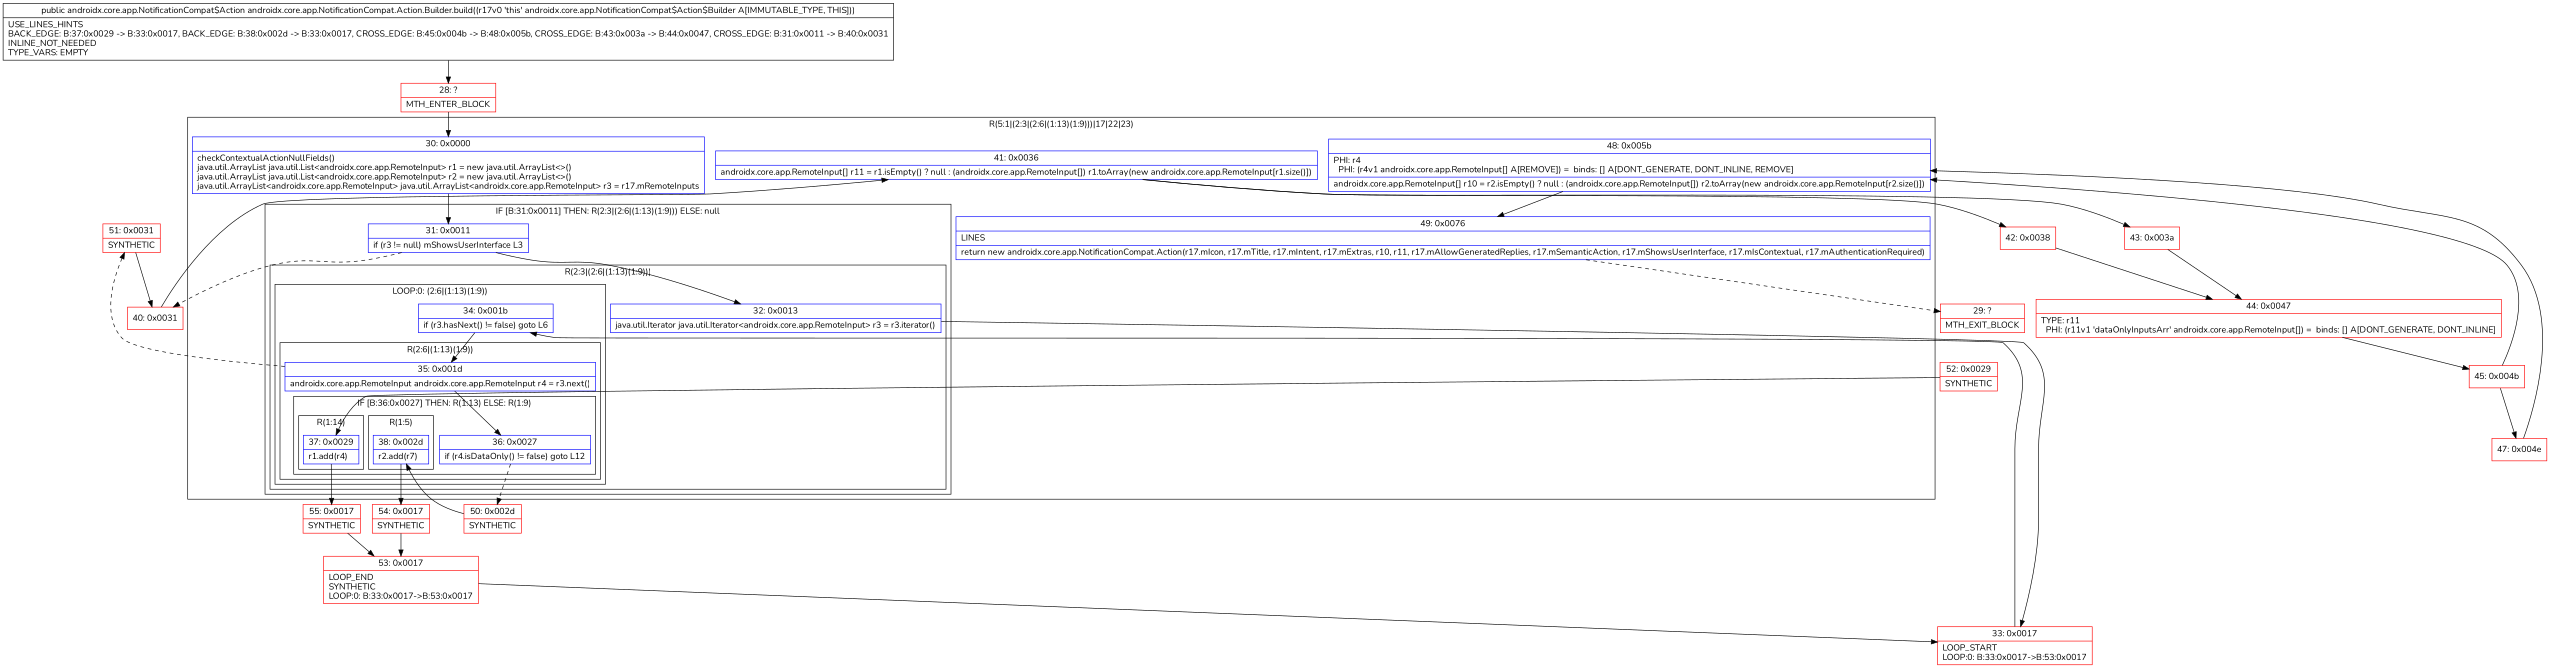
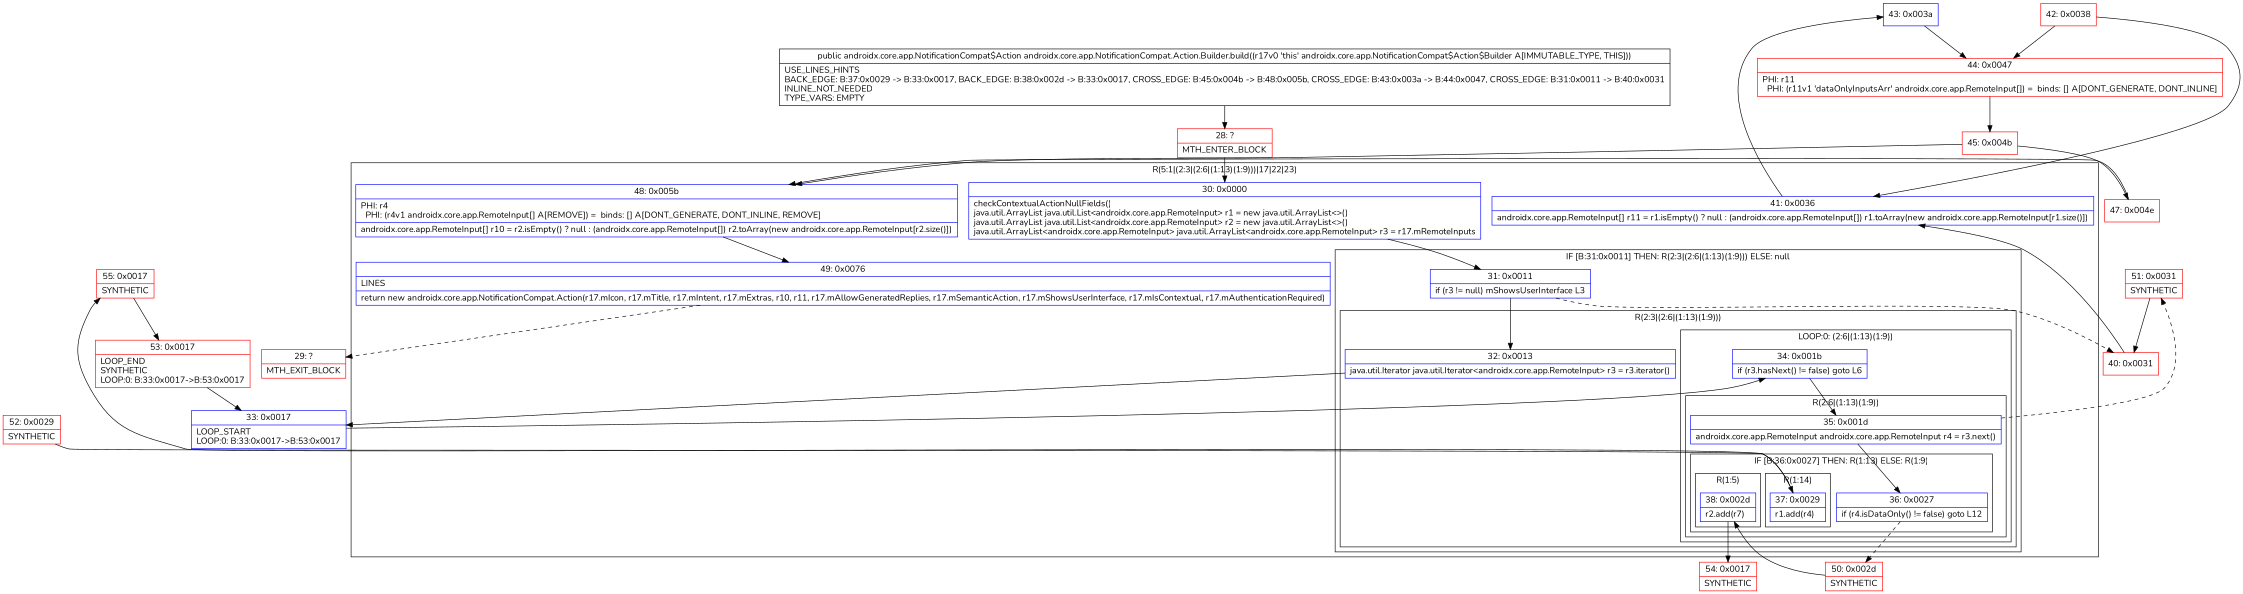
edge "41: 0x0036" -> "42: 0x0038": reversed
node "43: 0x003a": color red -> blue
node "44: 0x0047": text "TYPE: r11" -> "PHI: r11"
edge "54: 0x0017" -> "53: 0x0017": removed
node "33: 0x0017": color red -> blue
